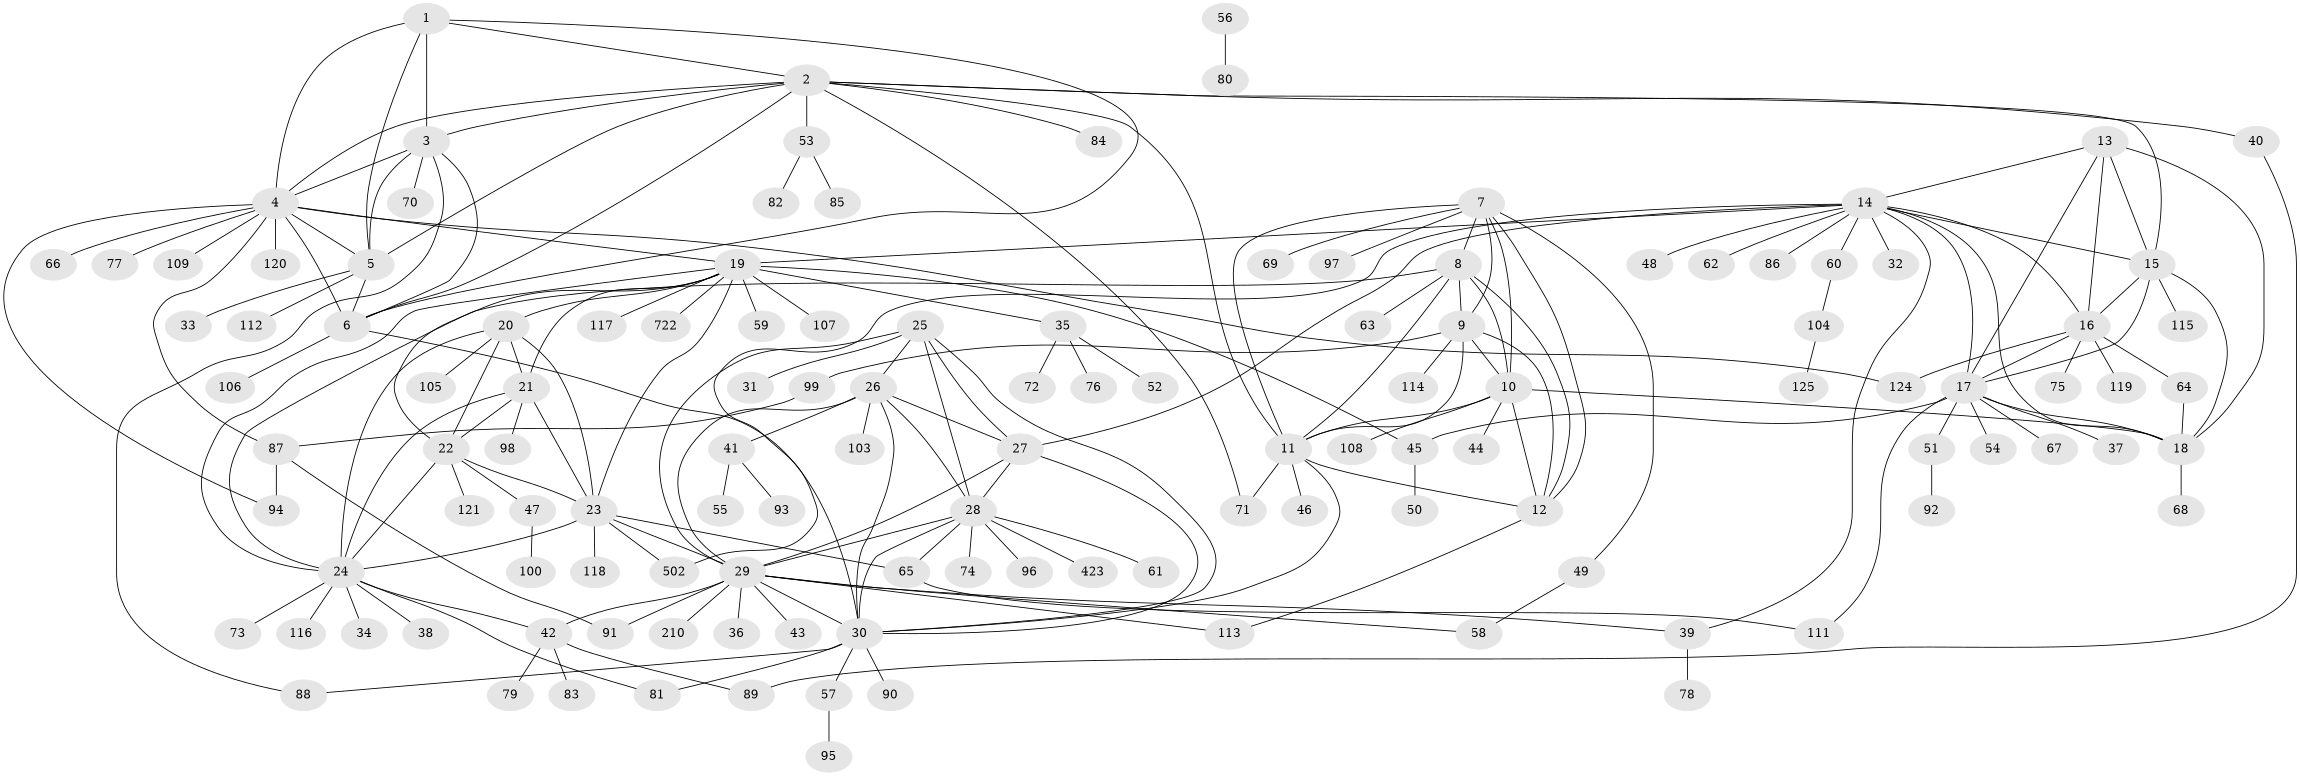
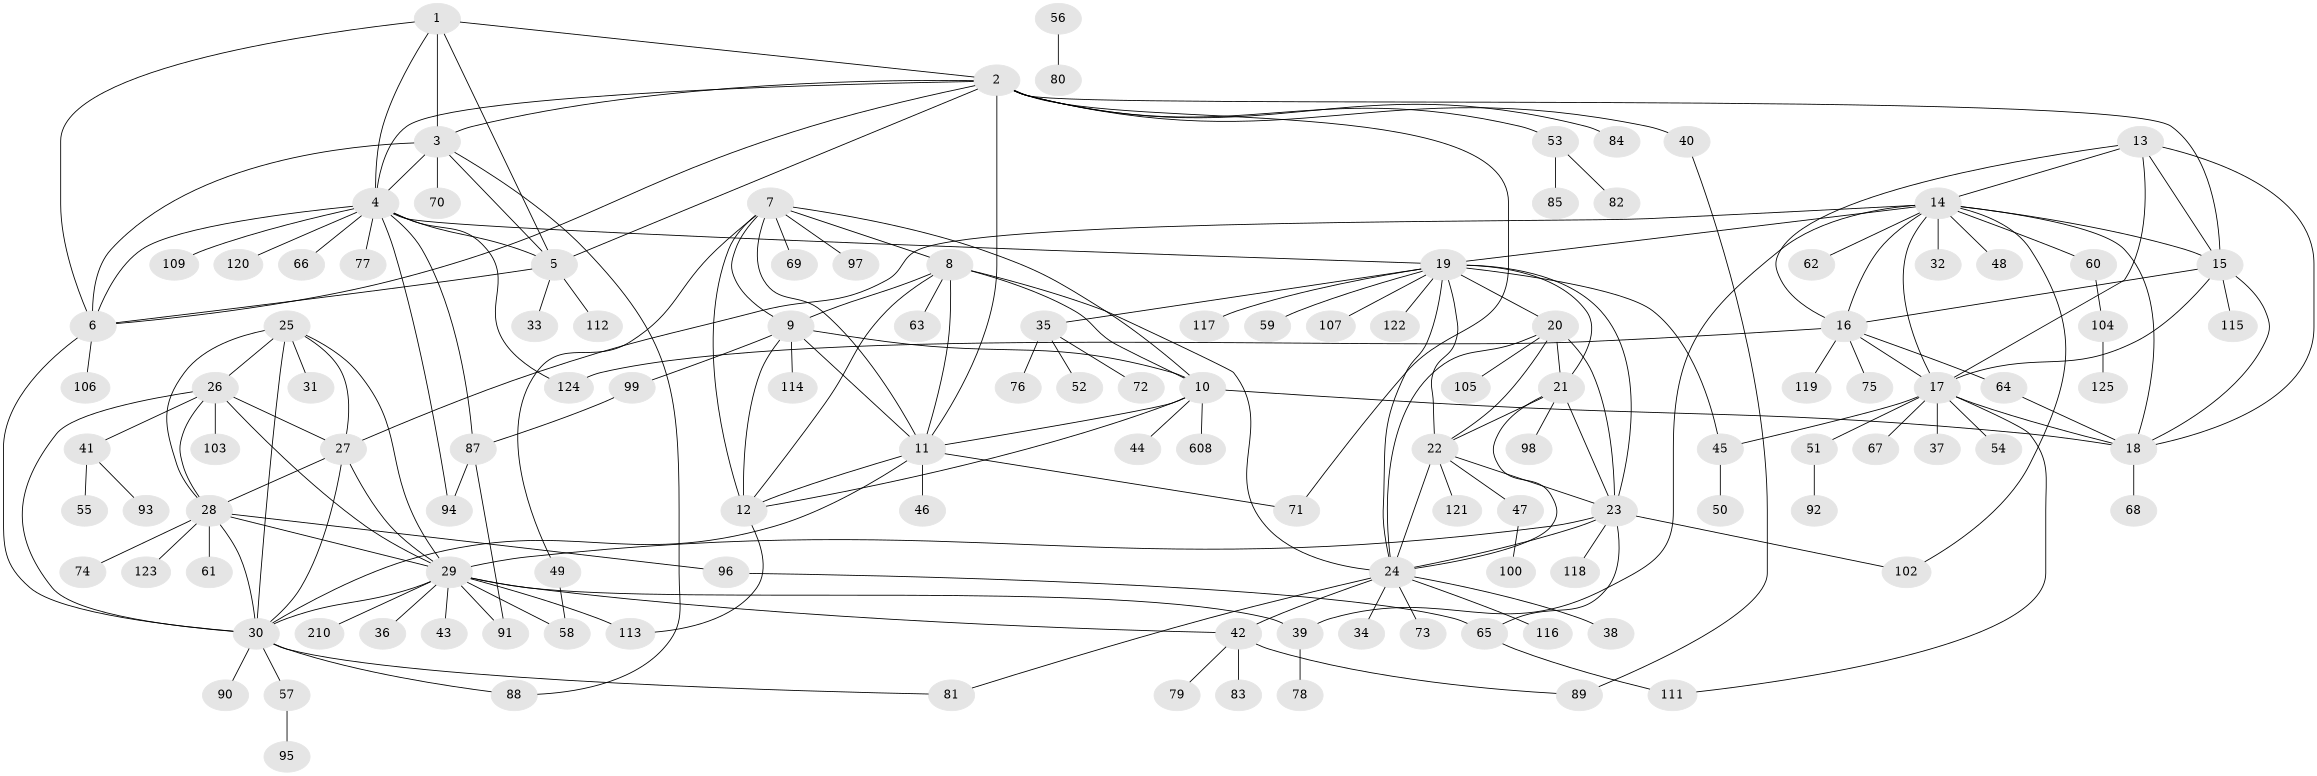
node "86": removed
node "722": label "722" -> "122"
node "108": label "108" -> "608"
edge "28" -- "65": now "96" -- "65"
node "502": label "502" -> "102"
node "423": label "423" -> "123"
